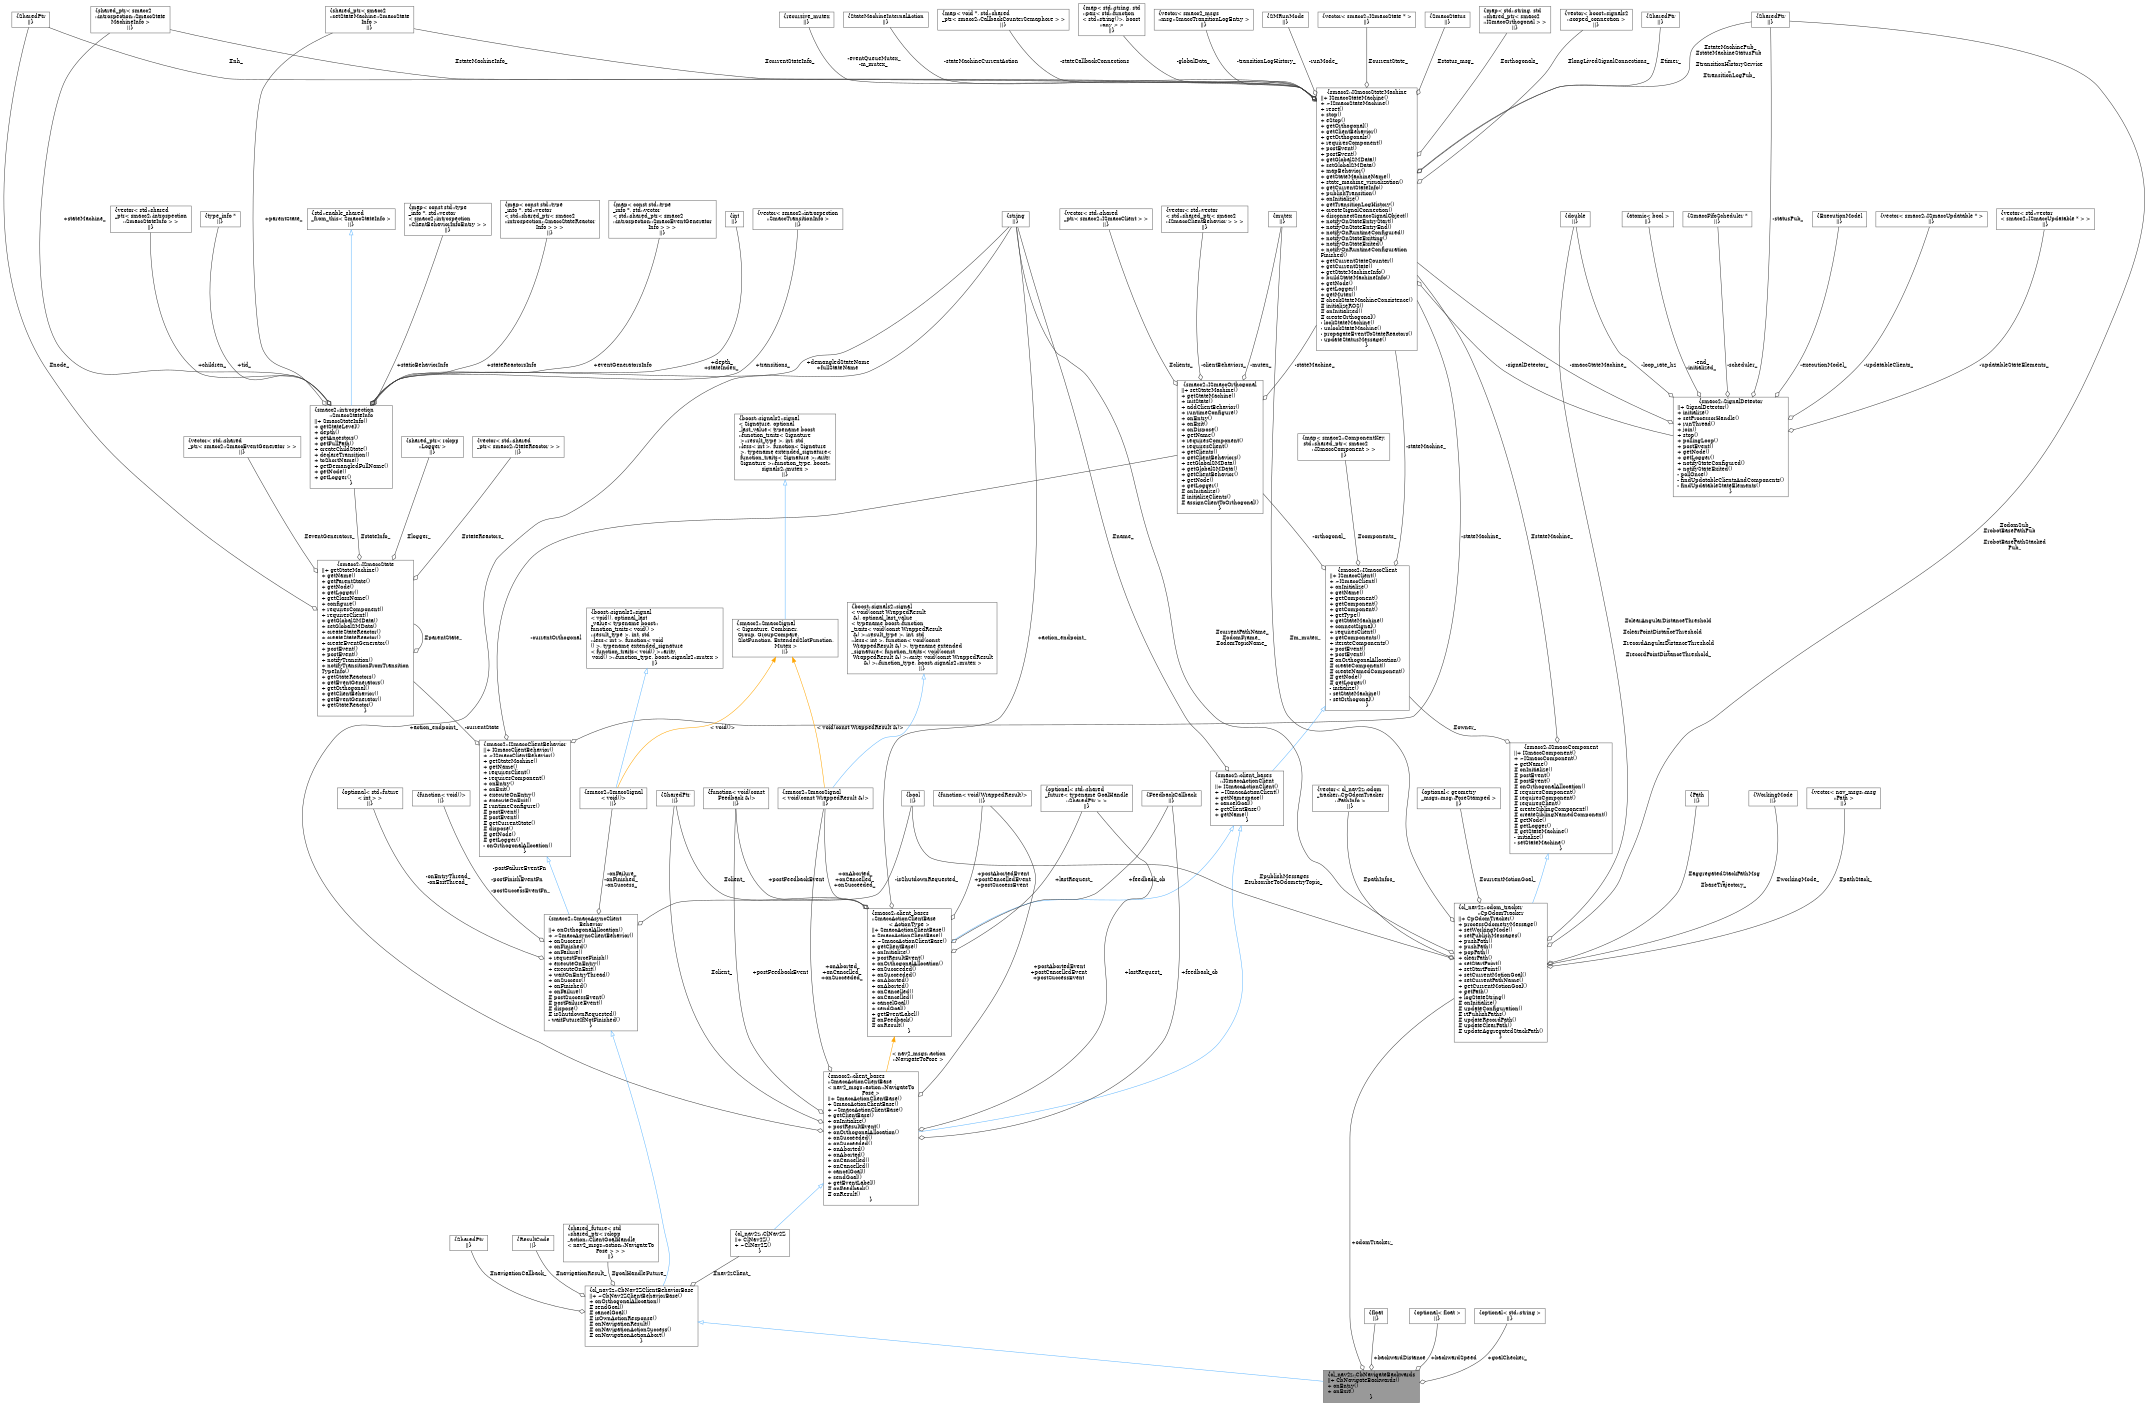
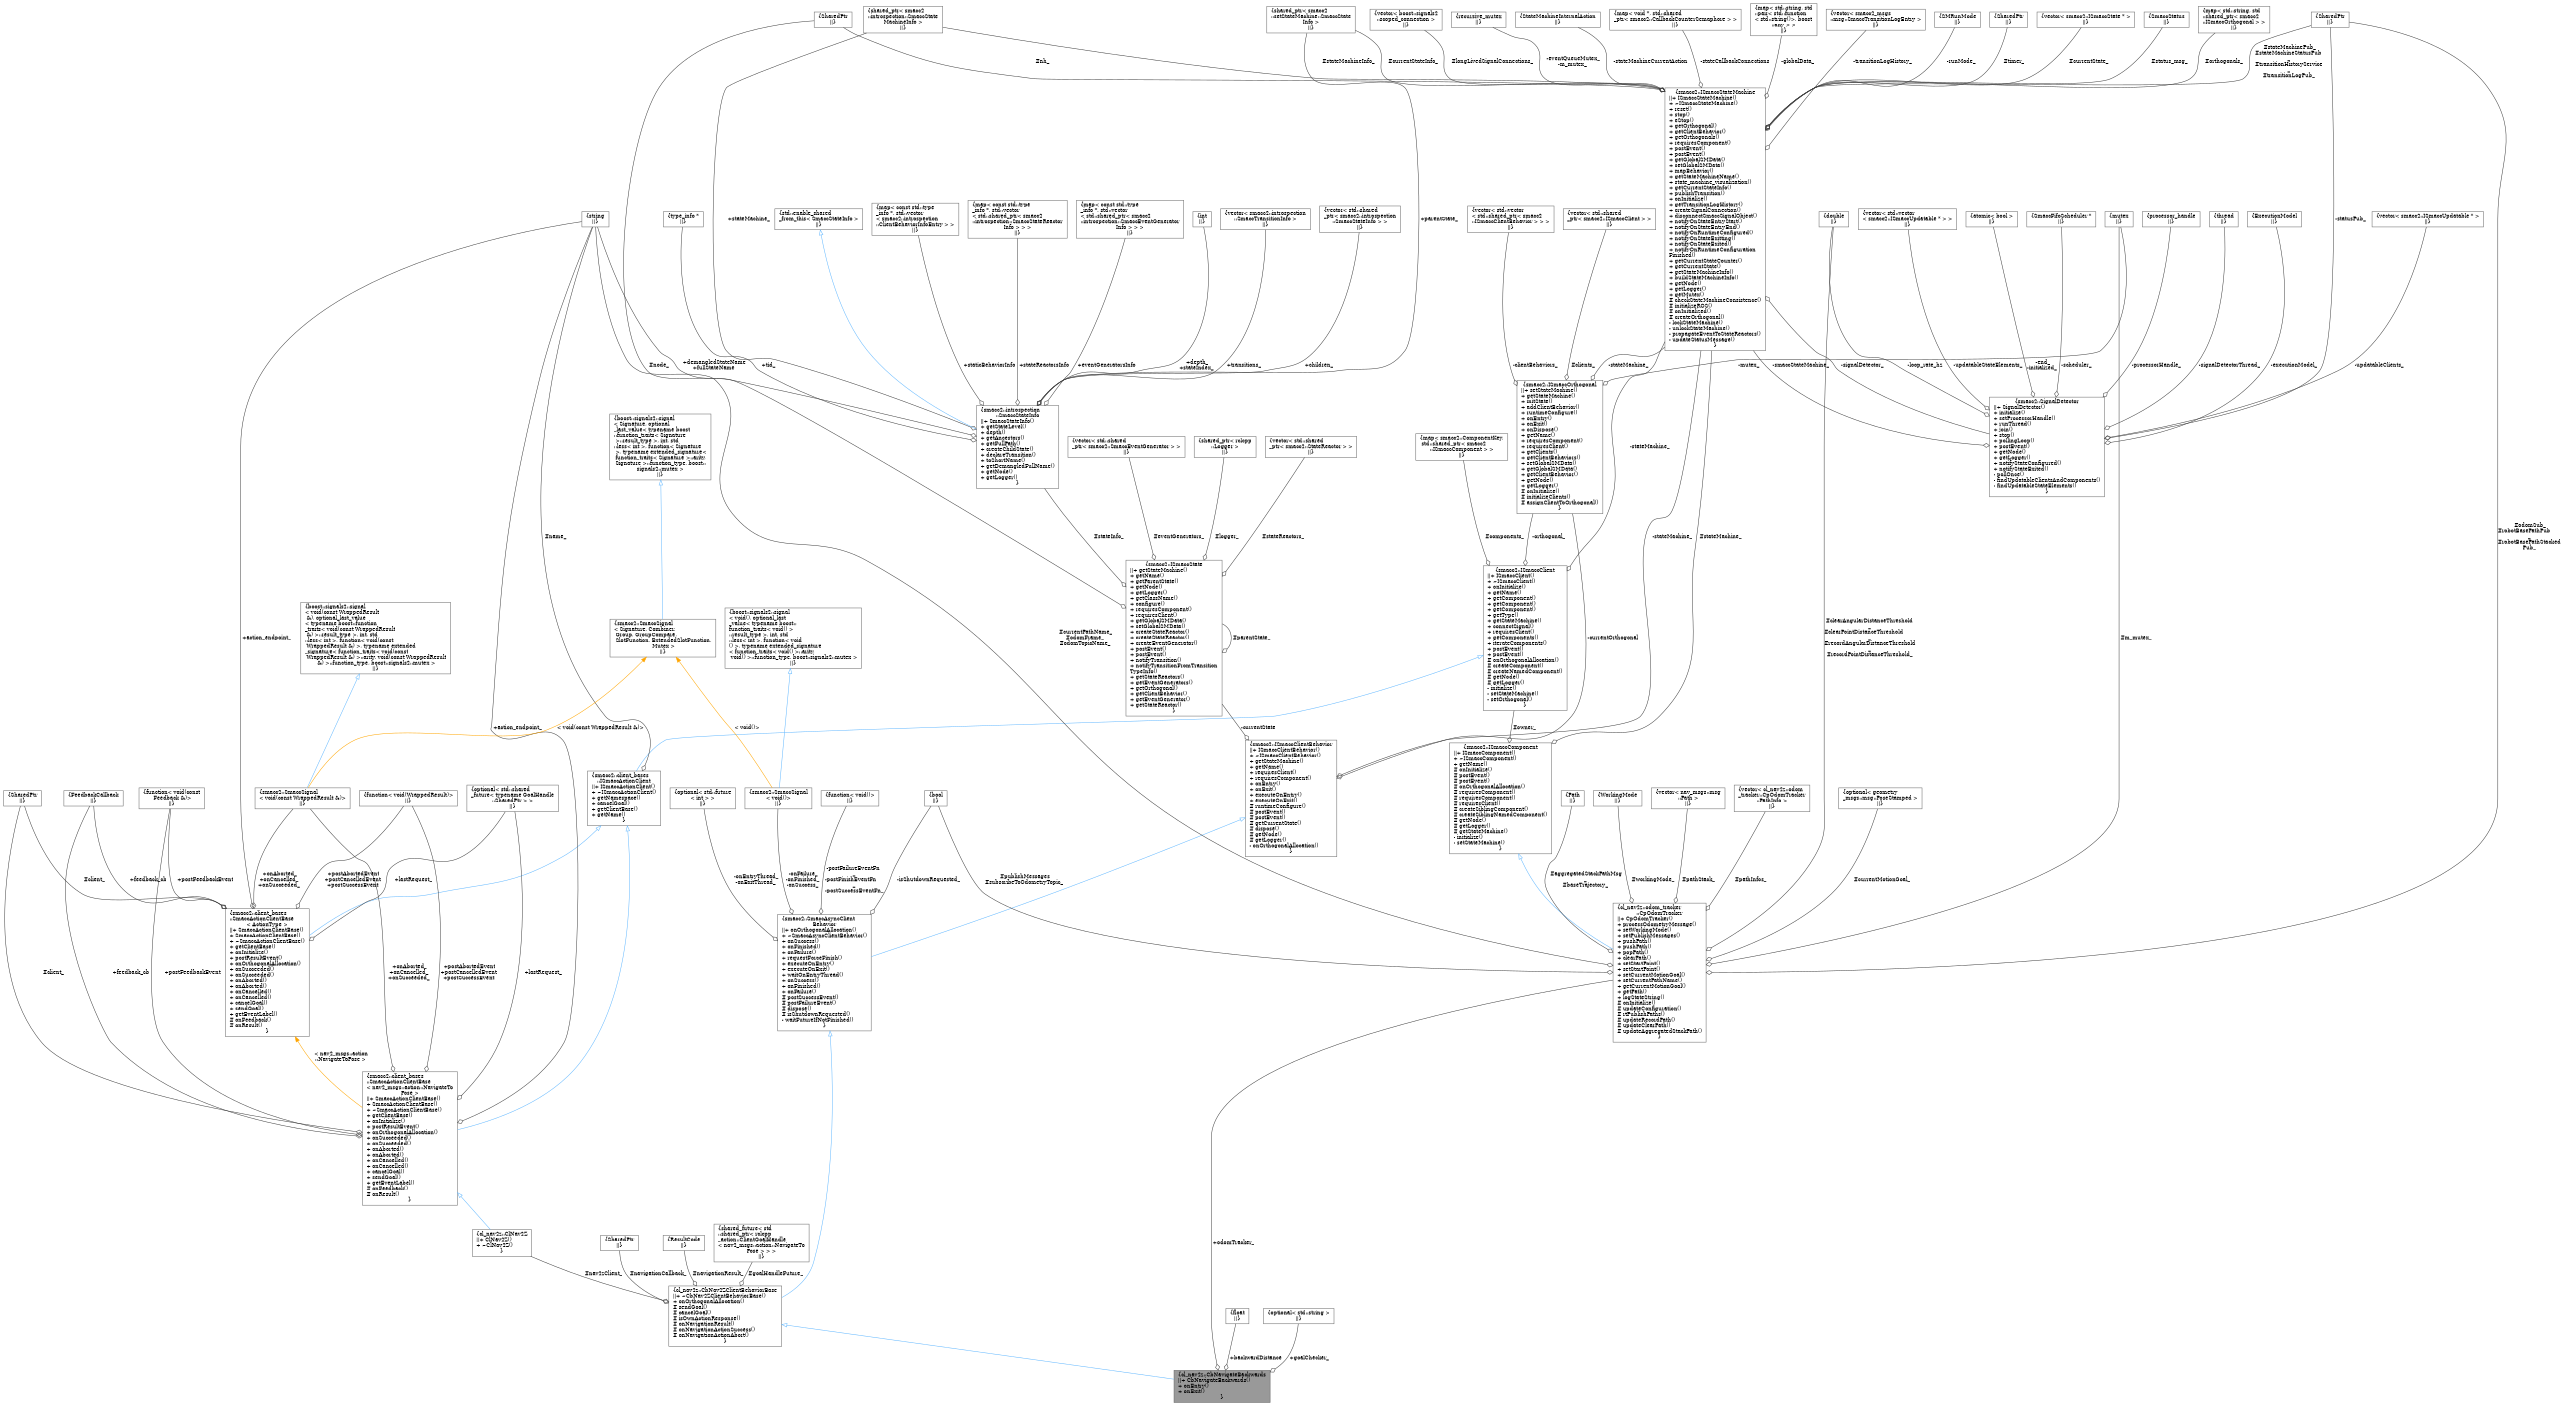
node "{processor_handle ||}": added
node "{thread ||}": added
node "{optional< float > ||}": removed
